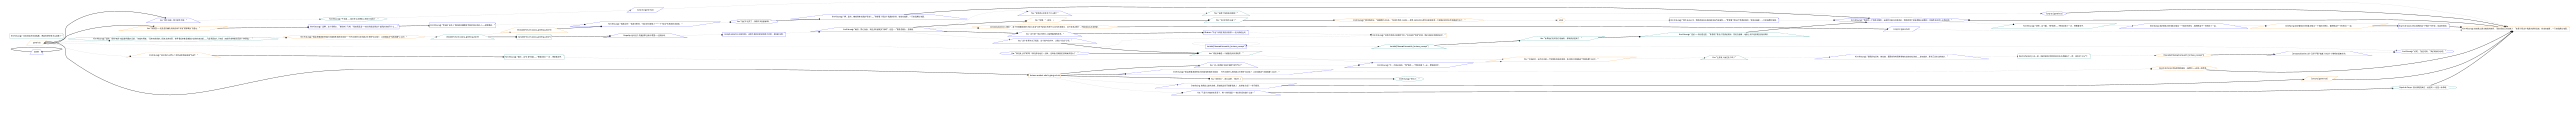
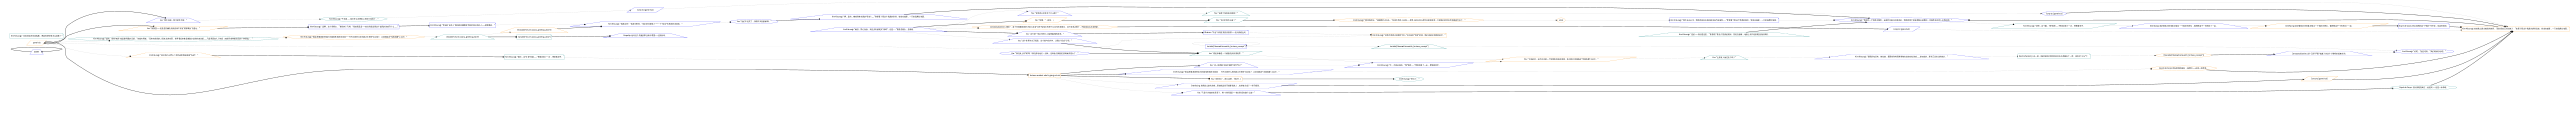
node "Conceptualization: 他是对的。这里不是你外婆的游戏工作室，是别的东西。": removed
node "You: “如果他们觉得自己能做到，那就真的是疯了。”": removed
